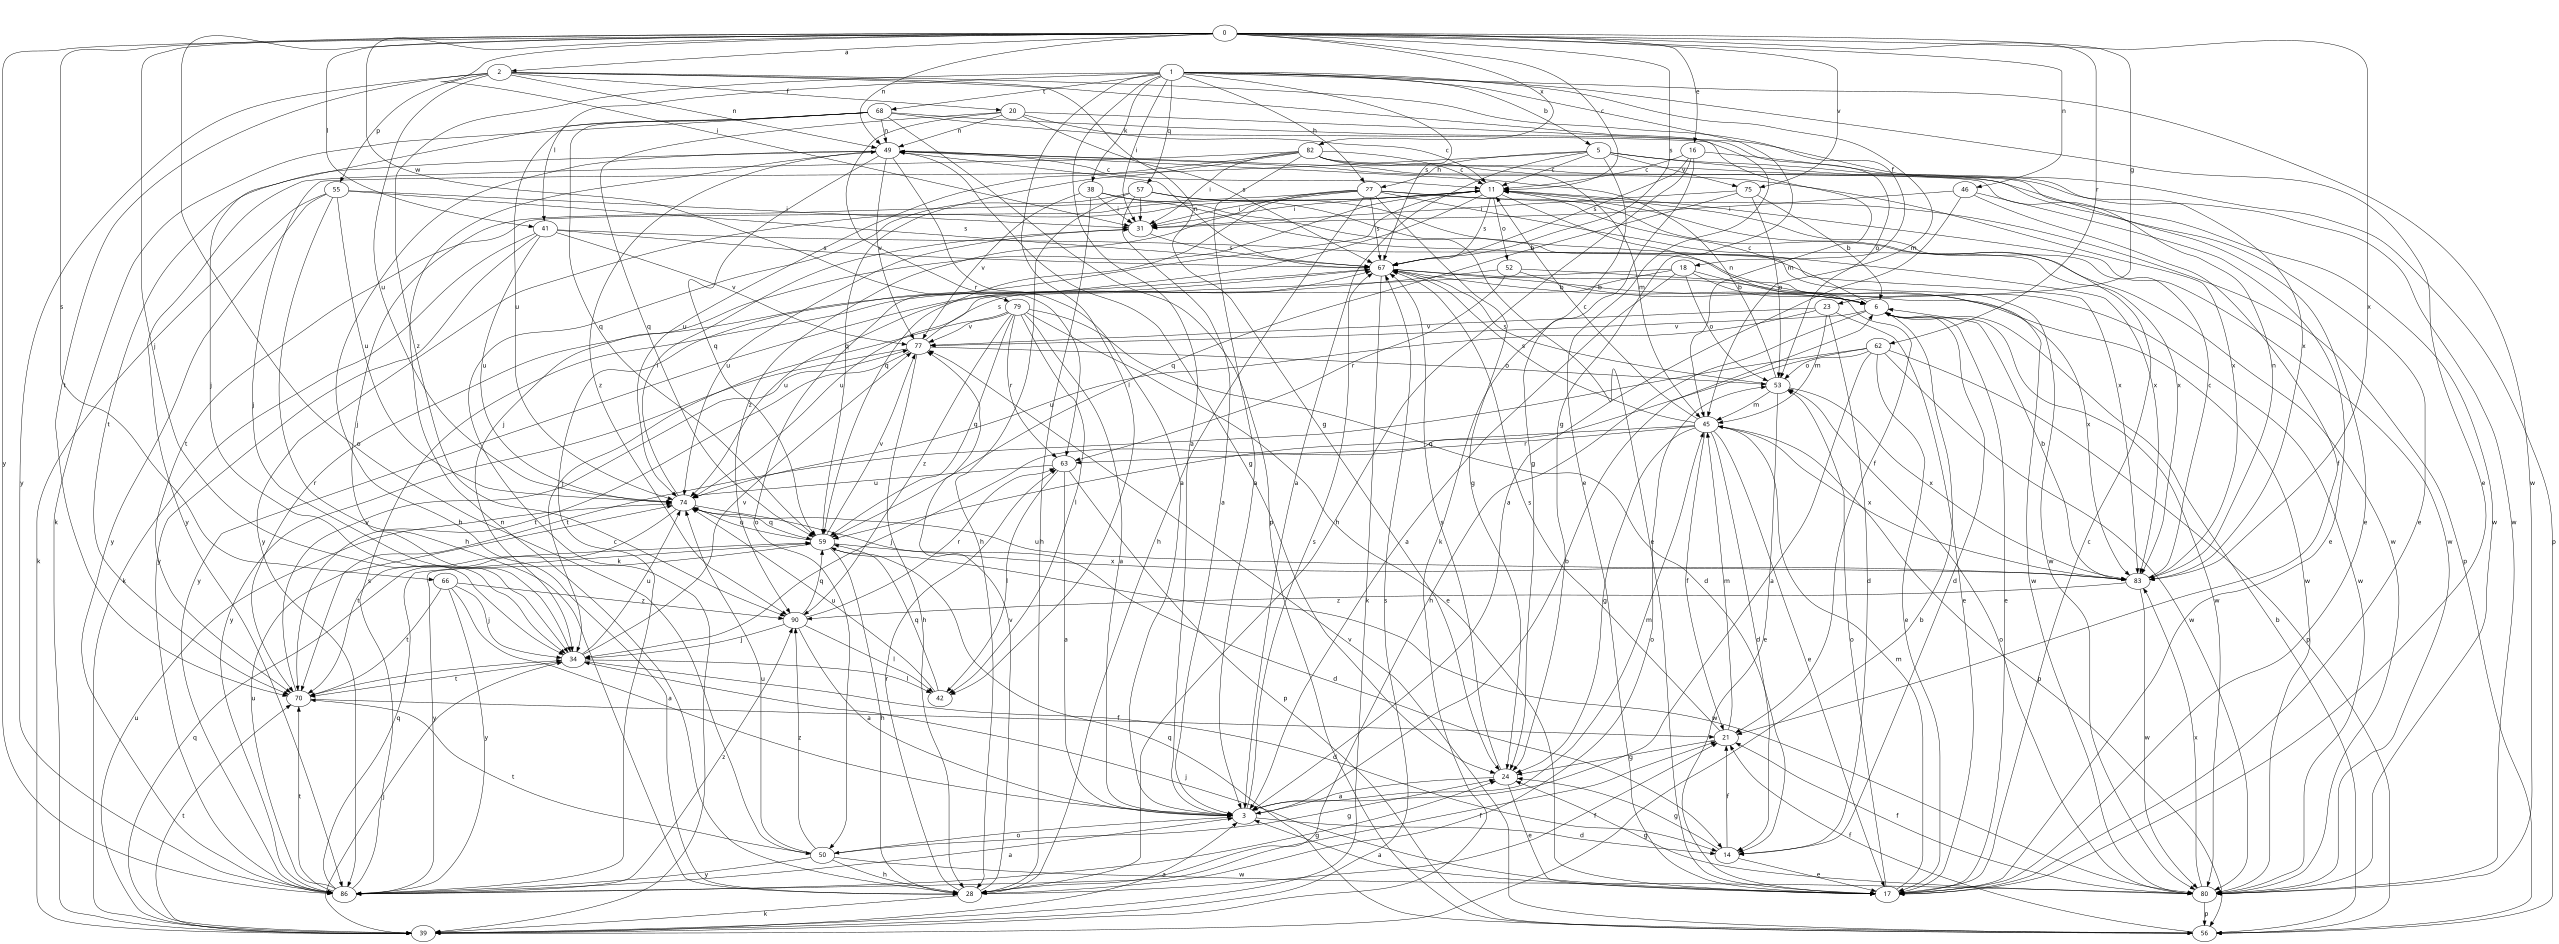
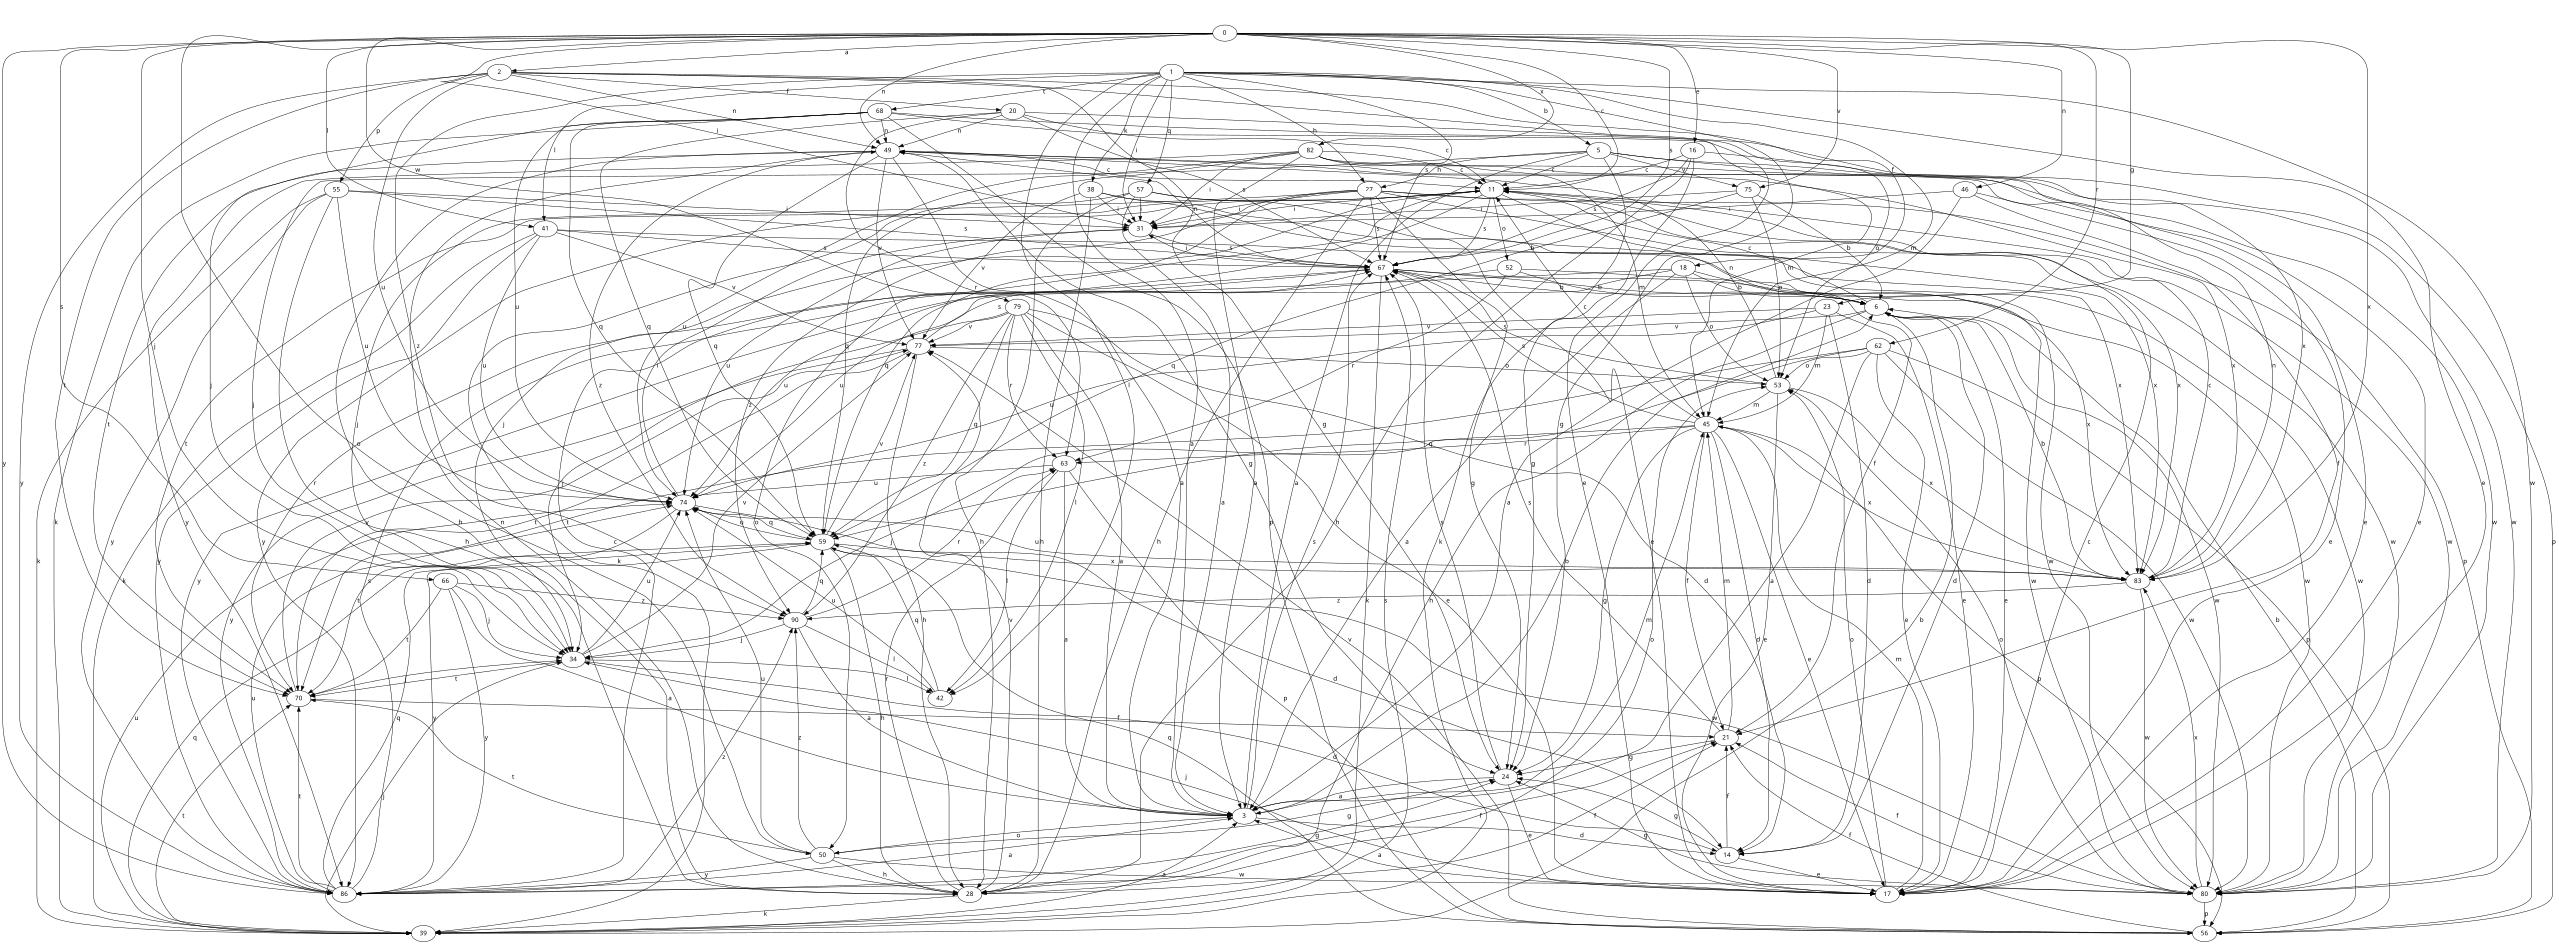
edge "67" -> "31": added, label "i"
